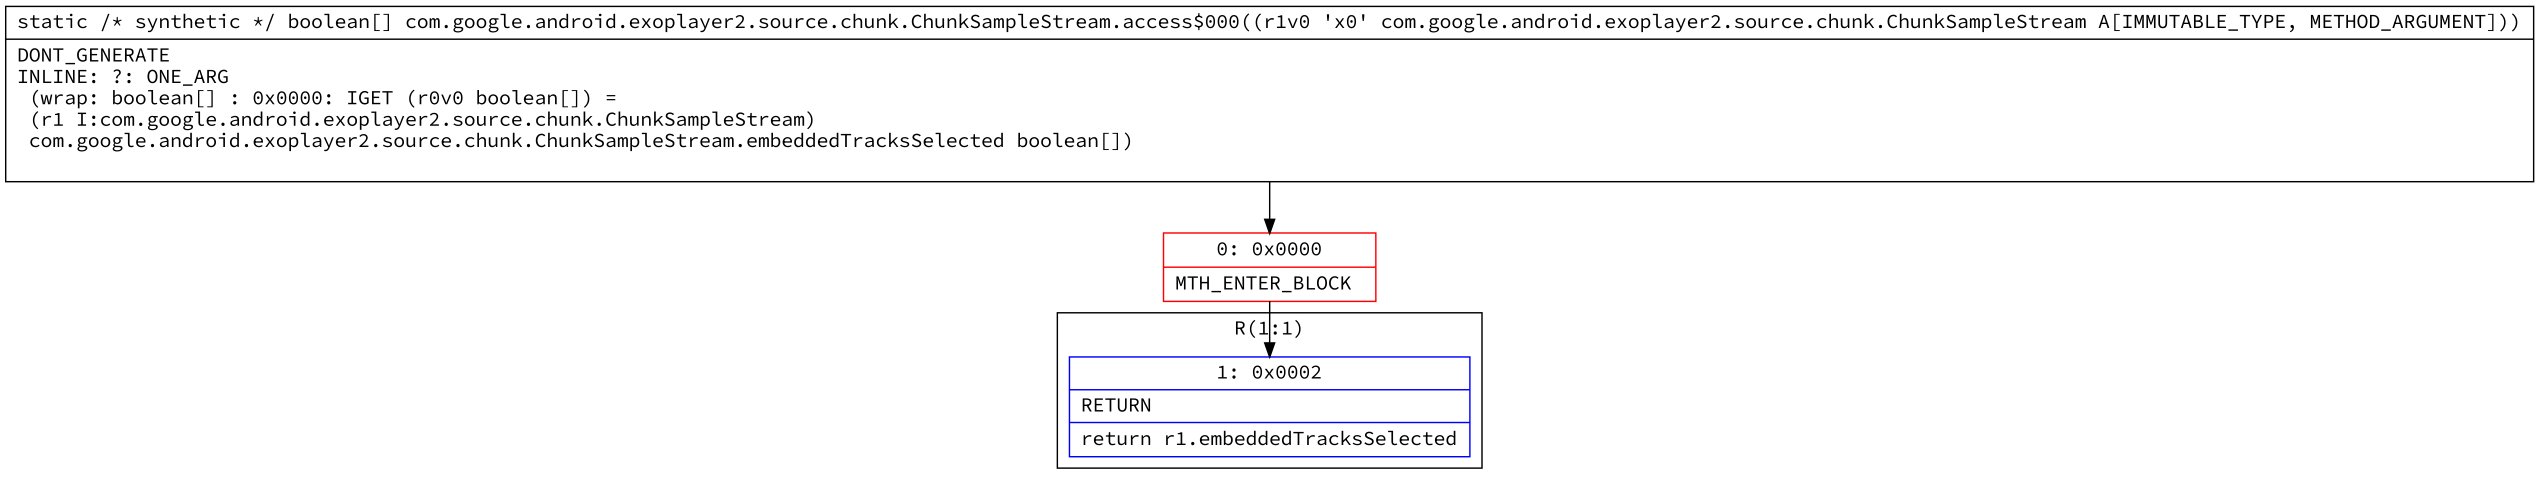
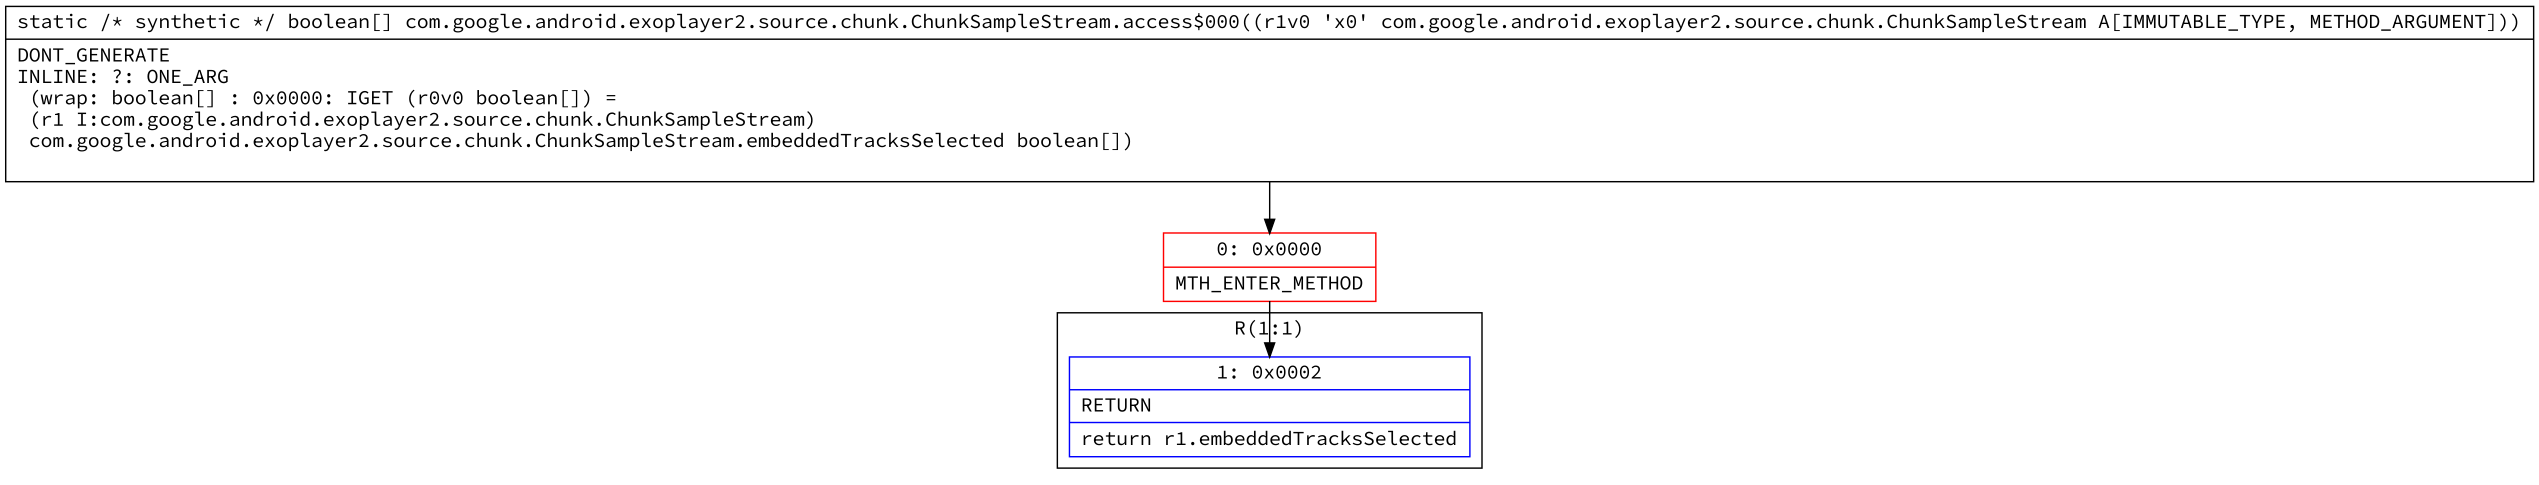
node "0: 0x0000": text "MTH_ENTER_BLOCK" -> "MTH_ENTER_METHOD"
